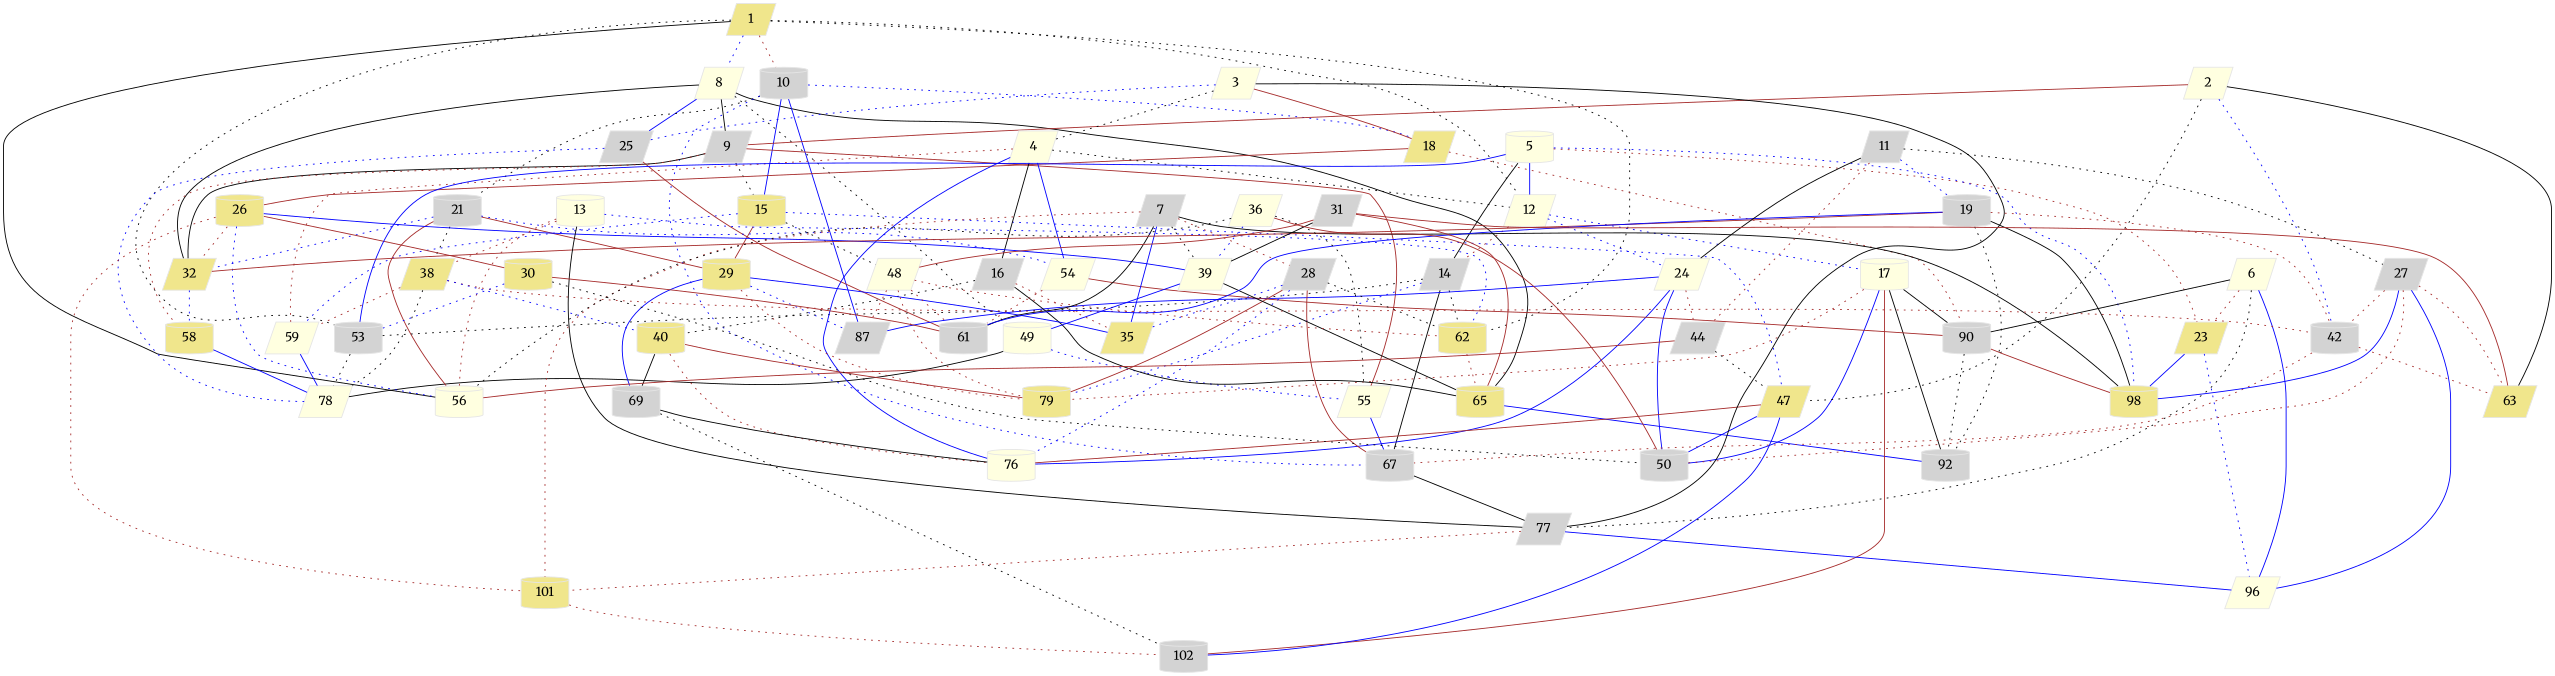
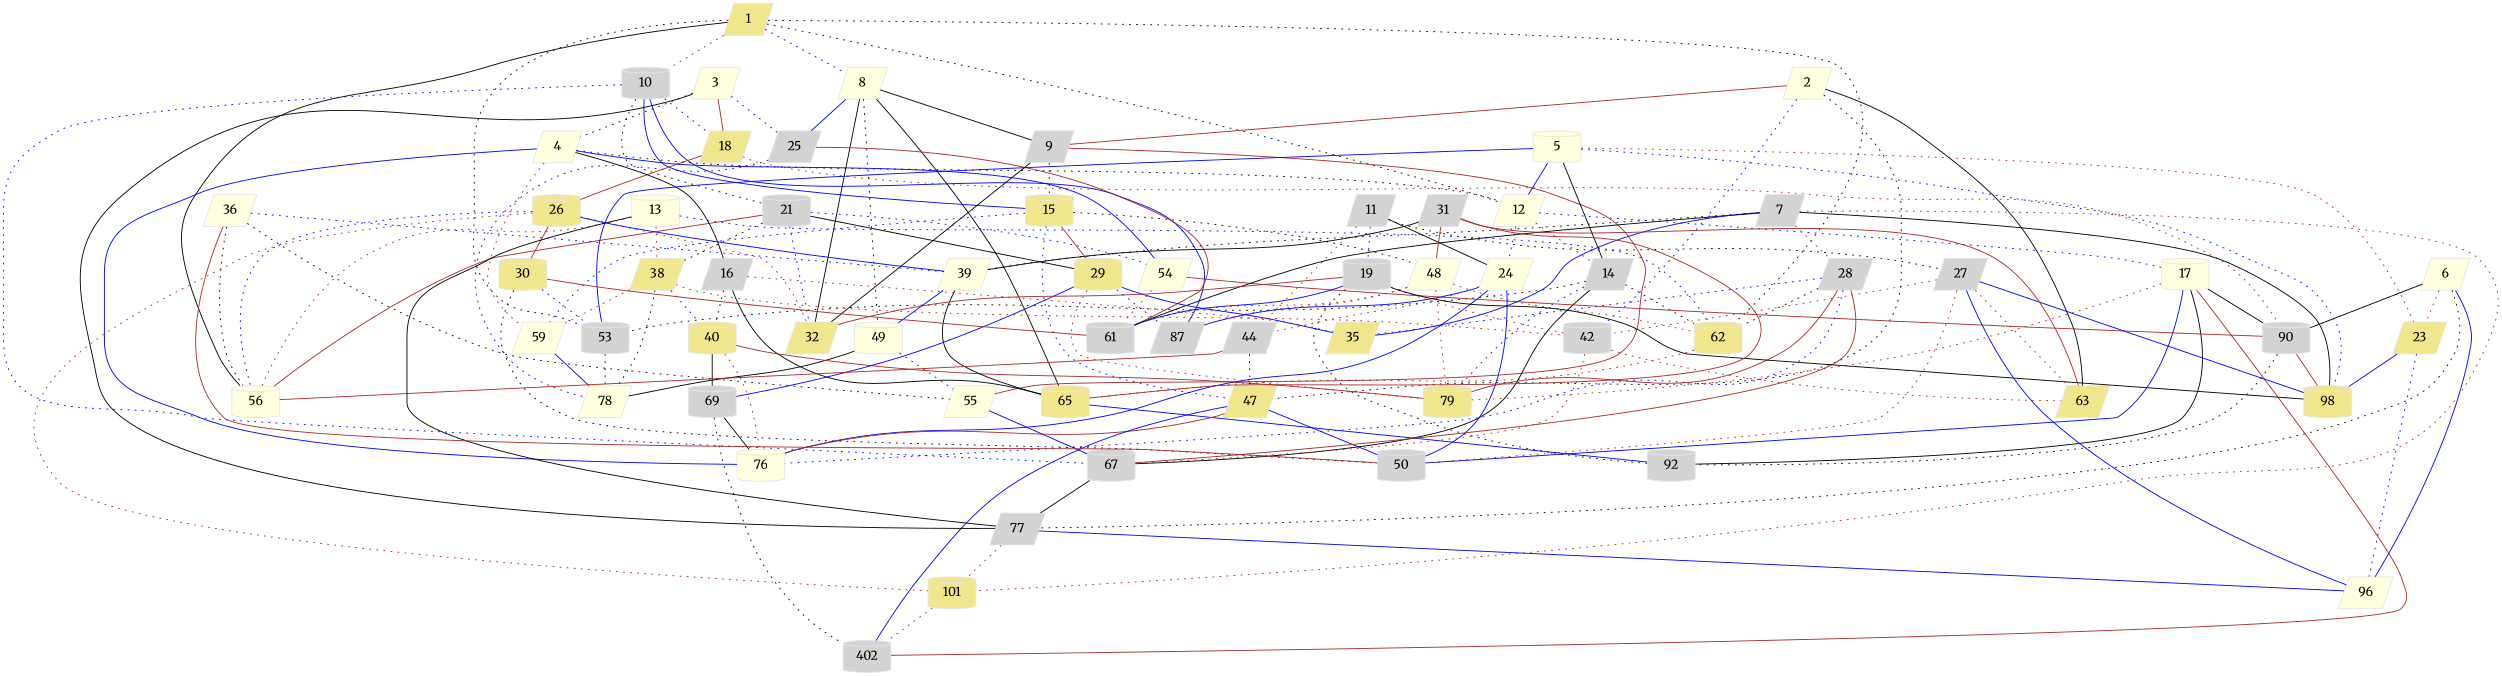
edge "21" -- "29": color brown -> black
node "58": removed
node "102": label "102" -> "402"
